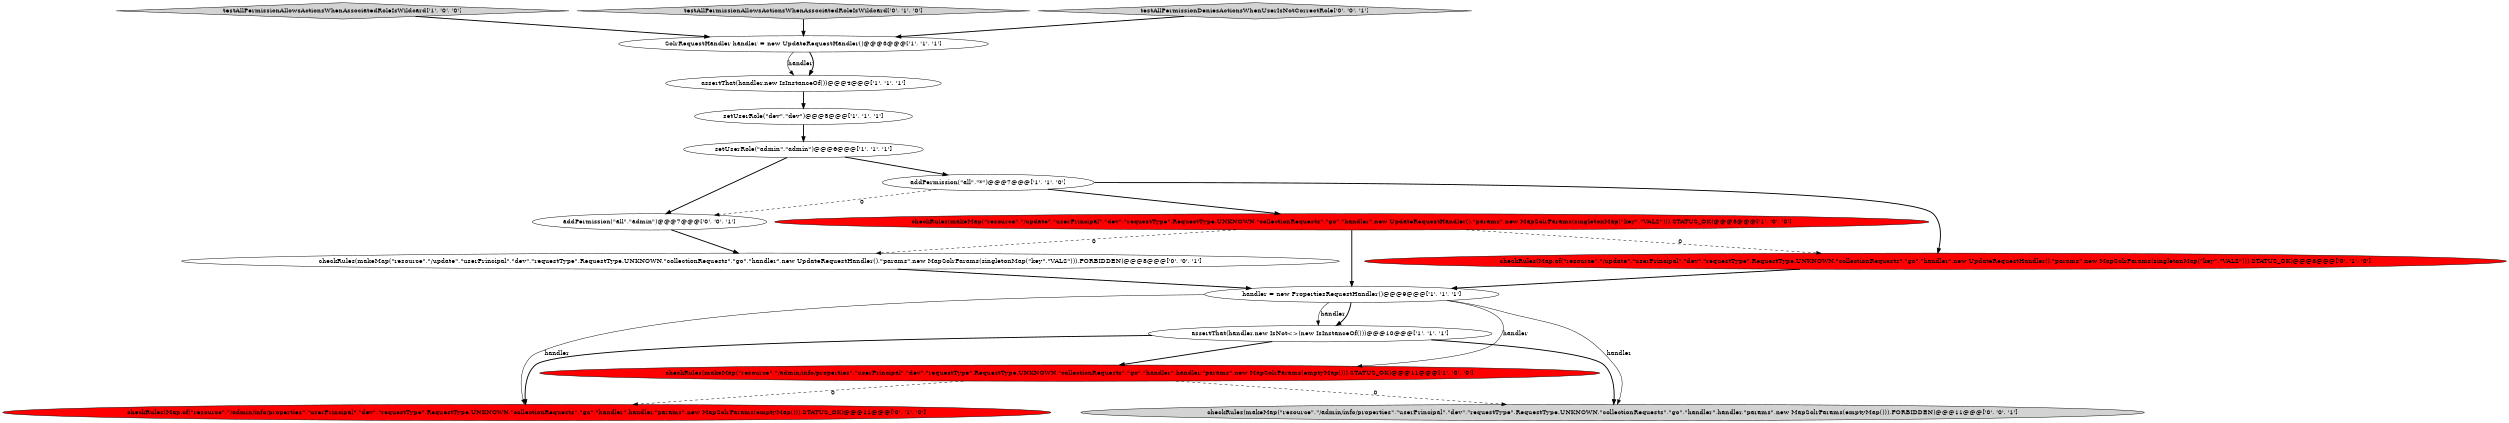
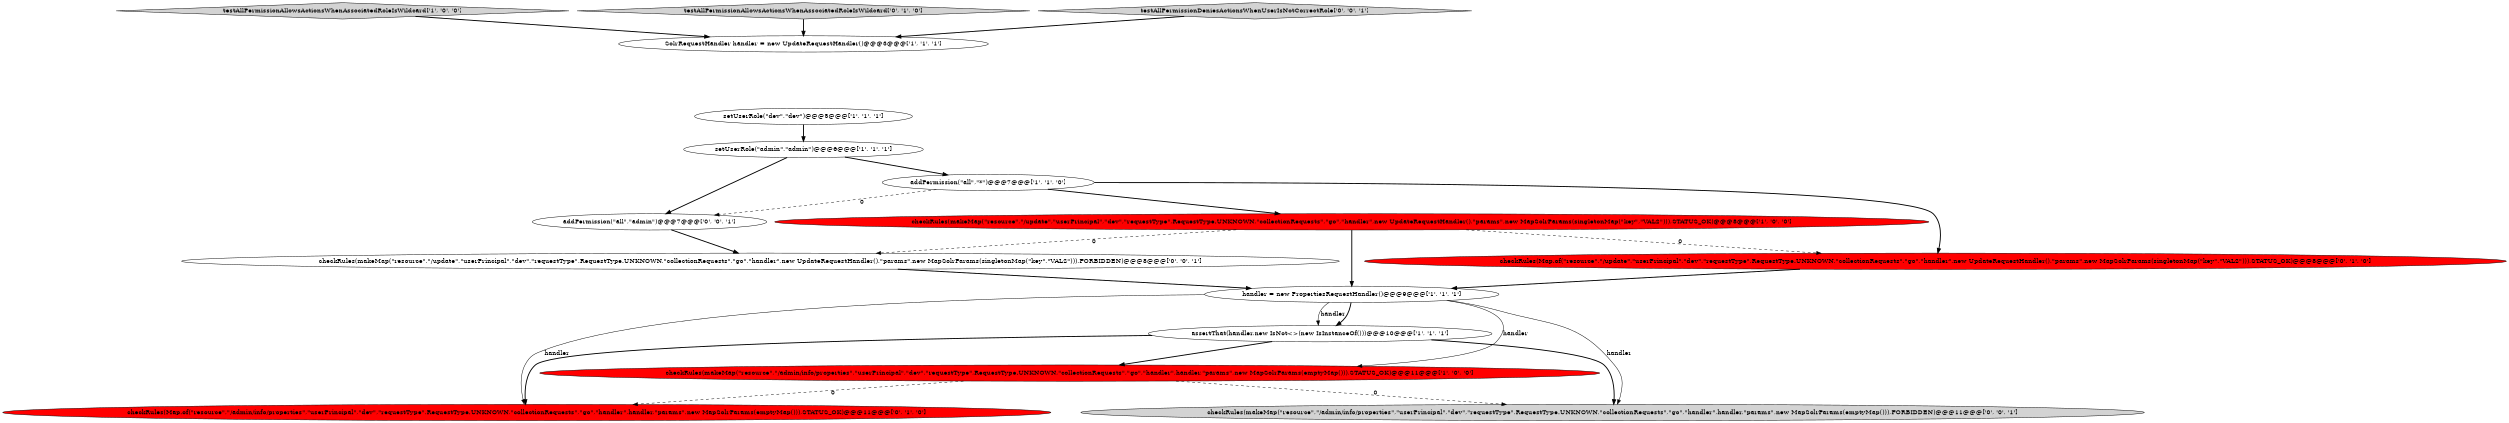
node "assertThat(handler,new IsInstanceOf())@@@4@@@['1', '1', '1']": removed
